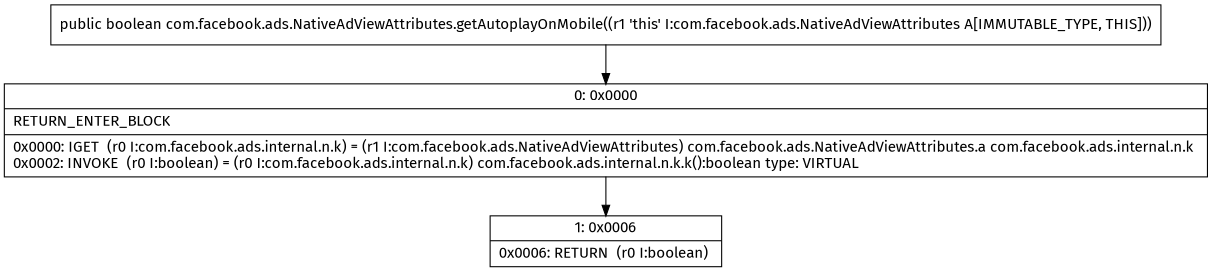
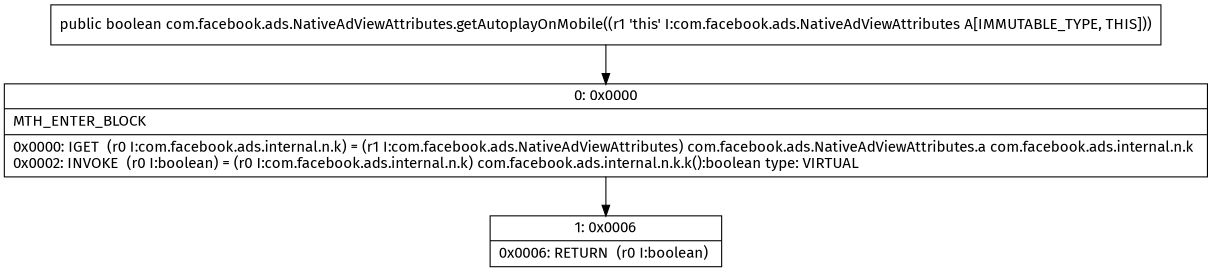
node "0: 0x0000": text "RETURN_ENTER_BLOCK" -> "MTH_ENTER_BLOCK"
